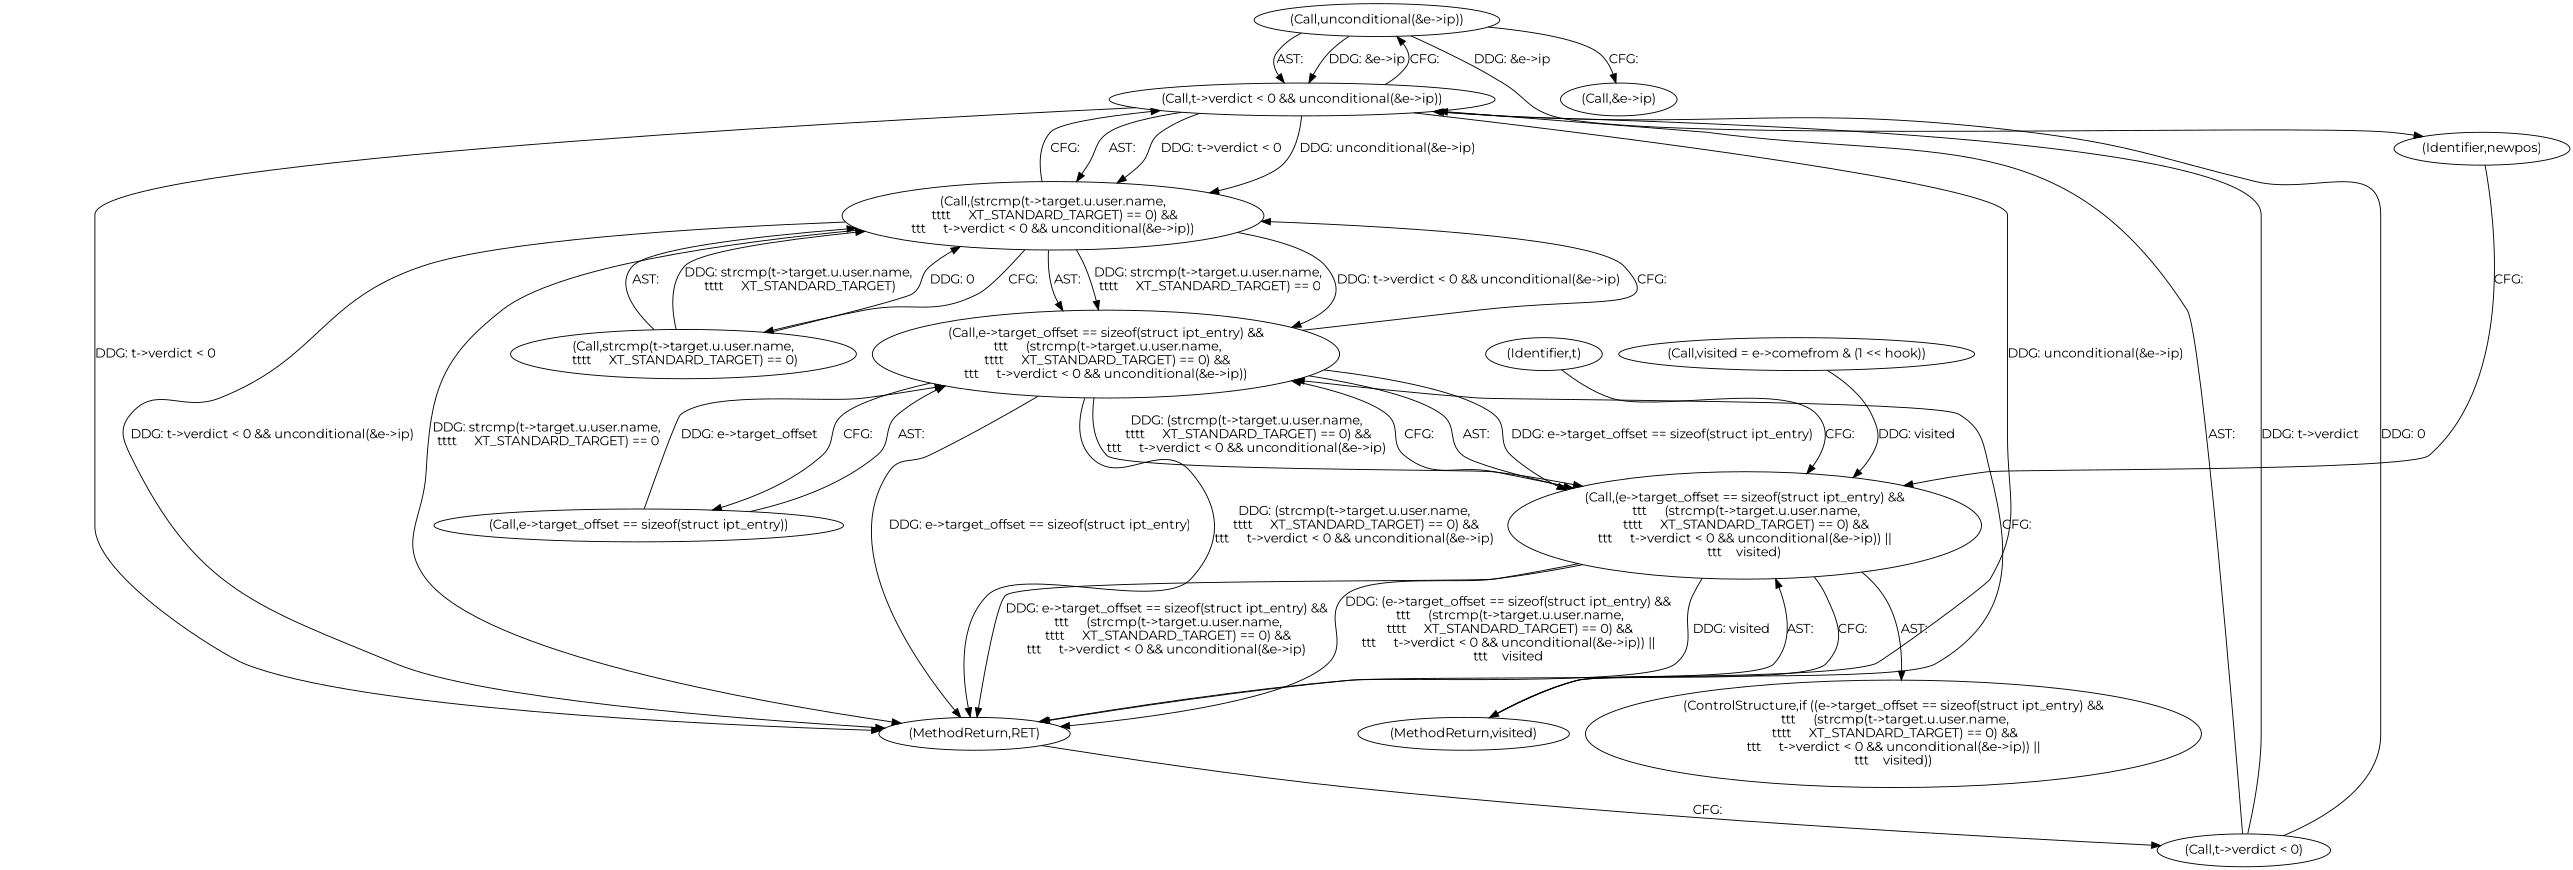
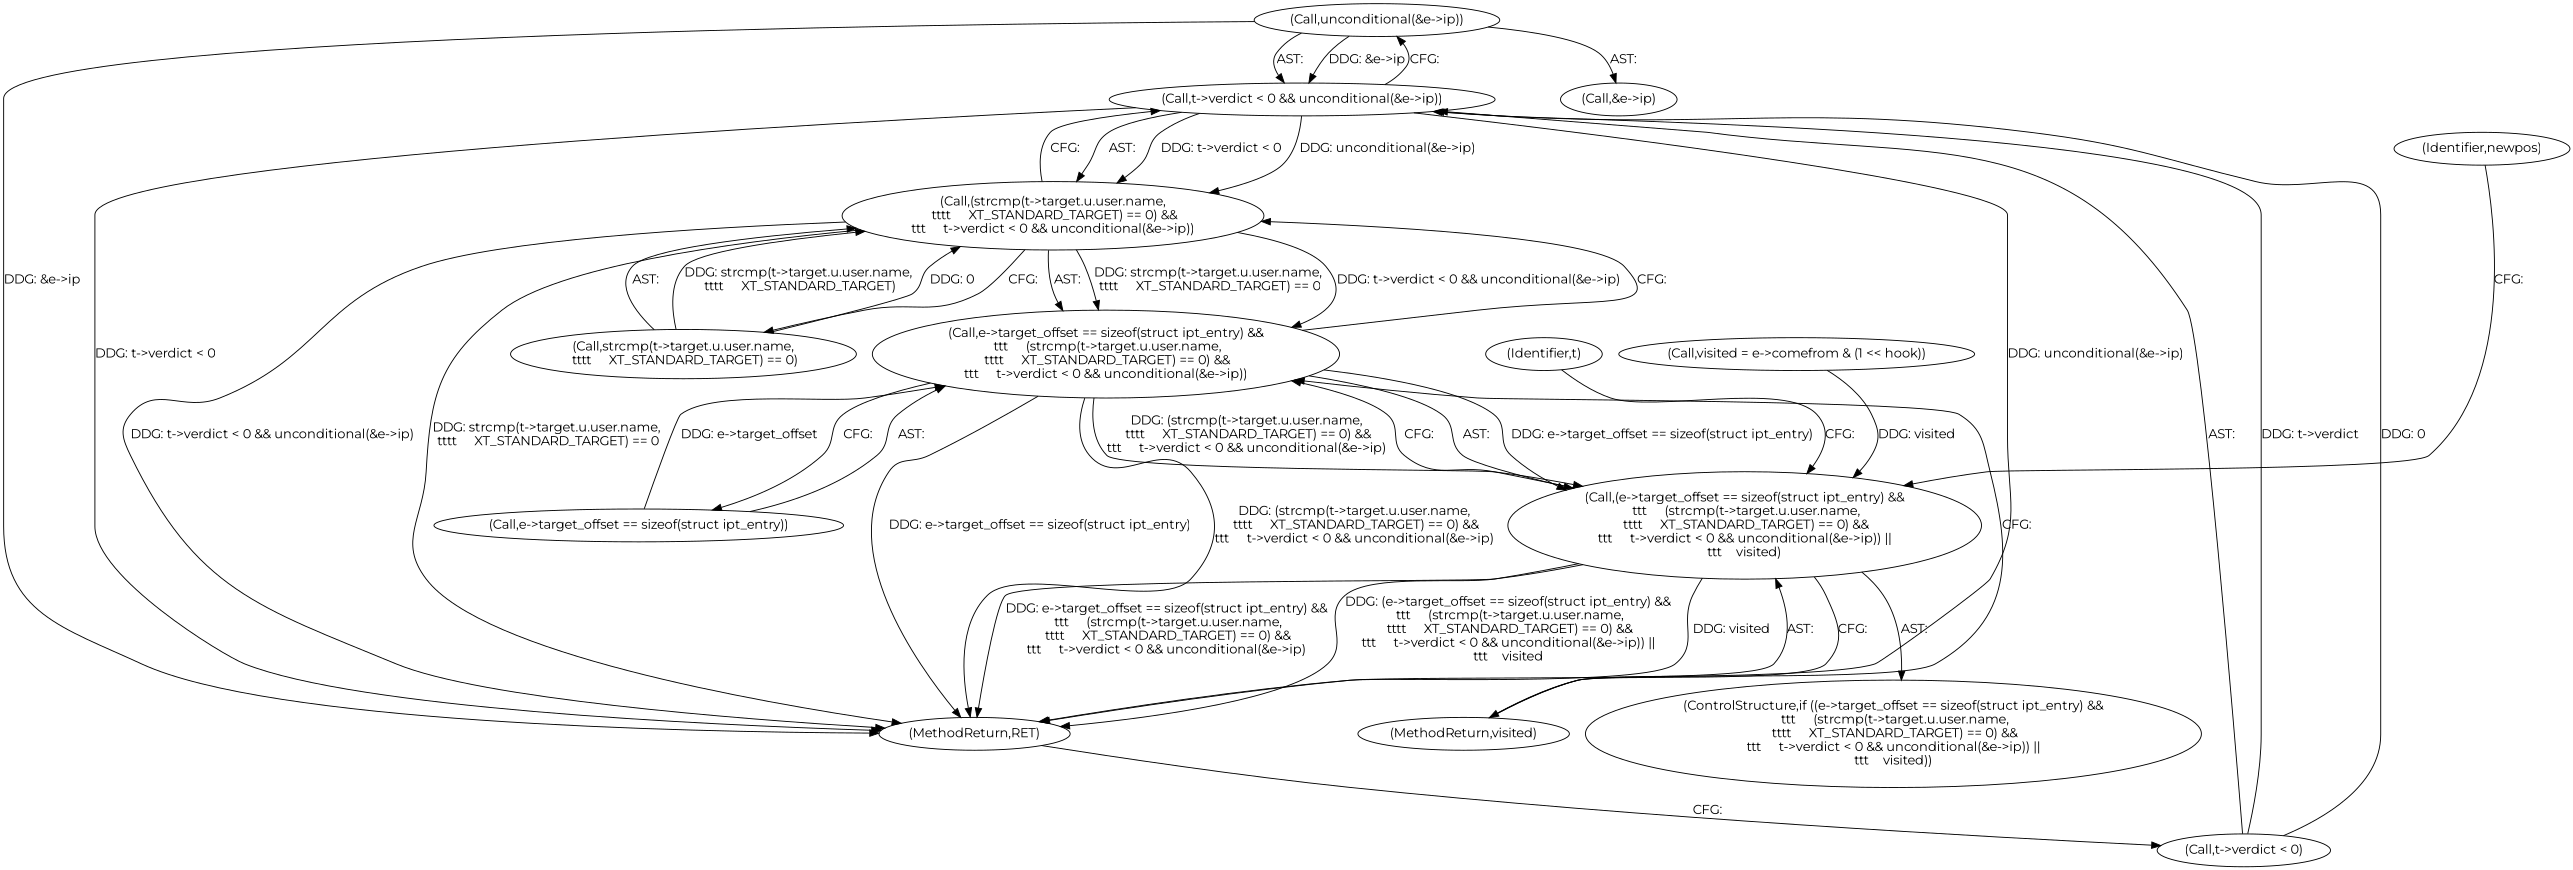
edge "(Call,unconditional(&e->ip))" -> "(Call,&e->ip)": label "CFG: " -> "AST: "
edge "(Call,unconditional(&e->ip))" -> "(Identifier,newpos)": now "(Call,unconditional(&e->ip))" -> "(MethodReturn,RET)"
